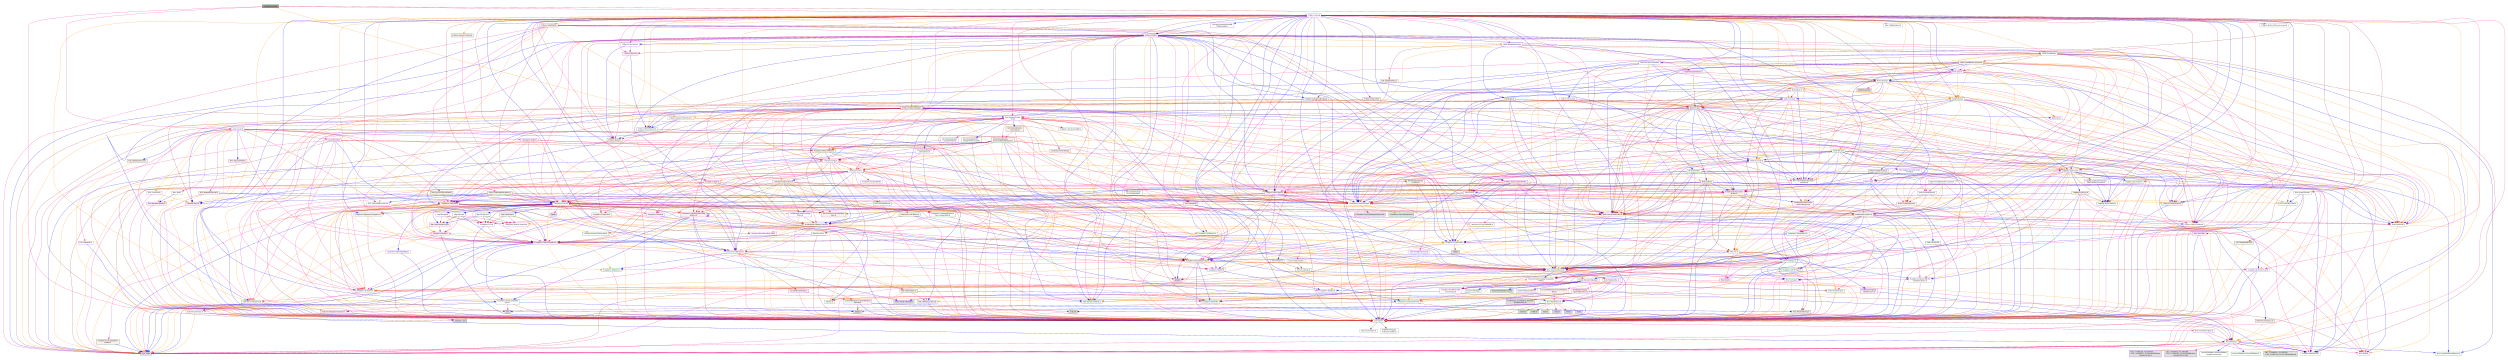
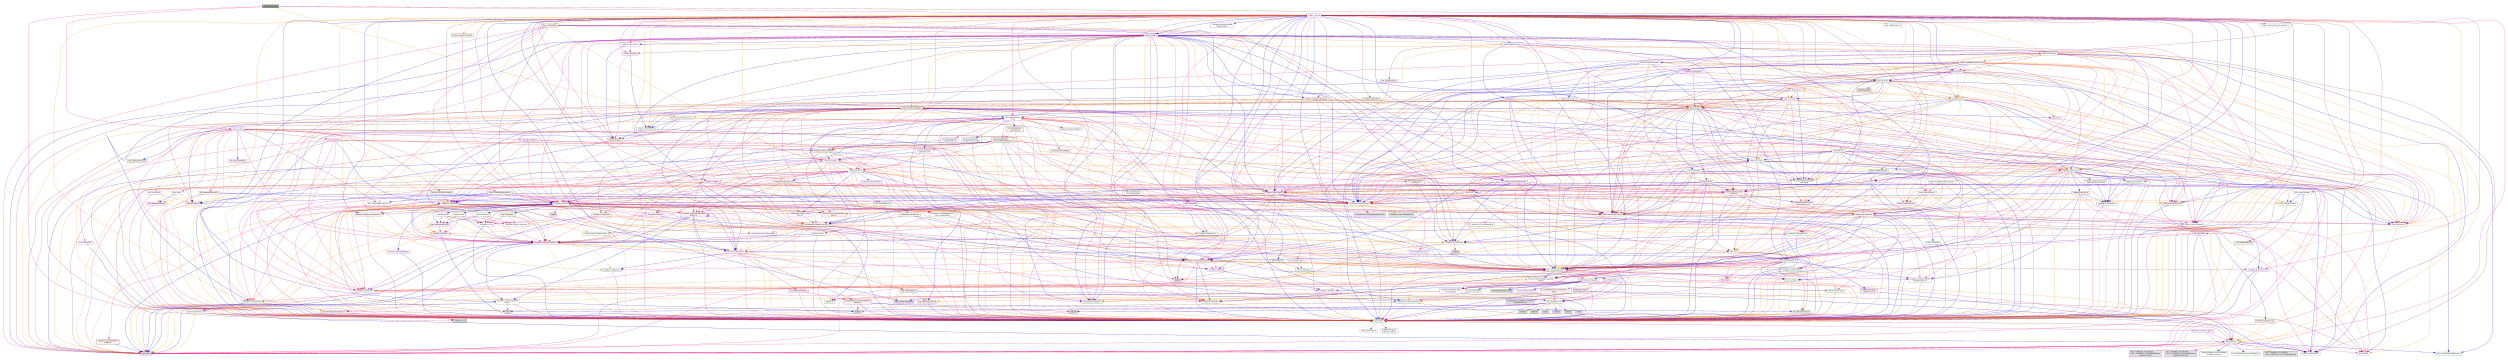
edge "COMPILED_PLATFORM_HEADER (PlatformMisc.h)" -> "CoreTypes.h": now "Concepts/GetTypeHashable.h" -> "CoreTypes.h"
